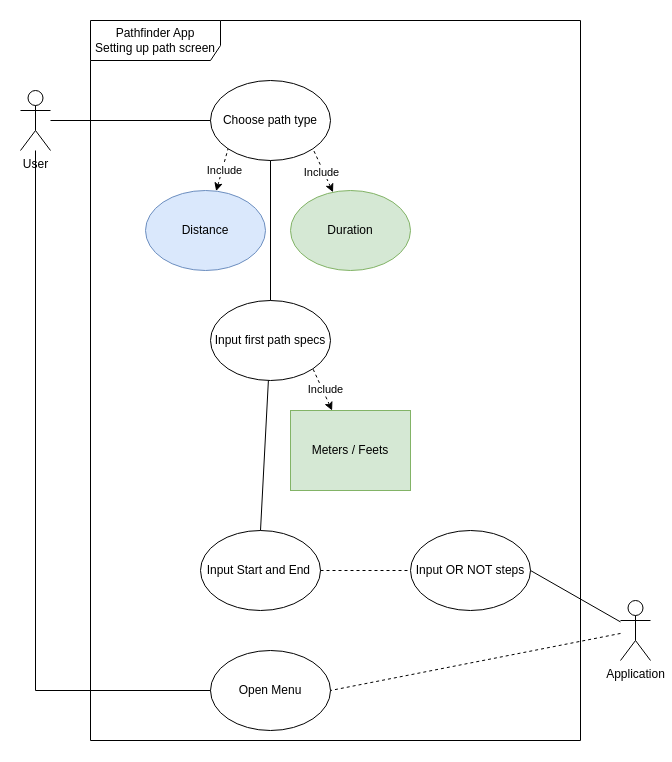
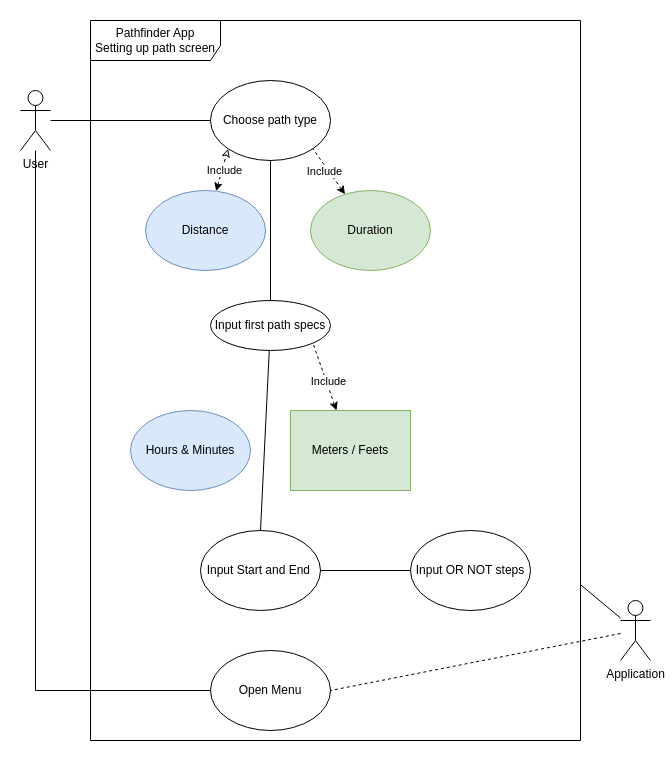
edge "Choose path type" -> "Distance": arrowhead none -> classic
node "Duration": moved (351, 231) -> (371, 231)
node "Input first path specs": size 120x80 -> 120x50
node "Hours & Minutes": added
edge "Input Start and End" -- "Input OR NOT steps": style dashed -> solid
edge "Input OR NOT steps" -- "Application": now "Pathfinder App Setting up path screen" -- "Application"
